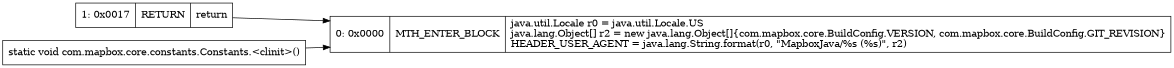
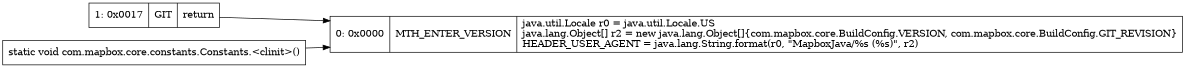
node "1: 0x0017": text "RETURN" -> "GIT"
node "0: 0x0000": text "MTH_ENTER_BLOCK" -> "MTH_ENTER_VERSION"
